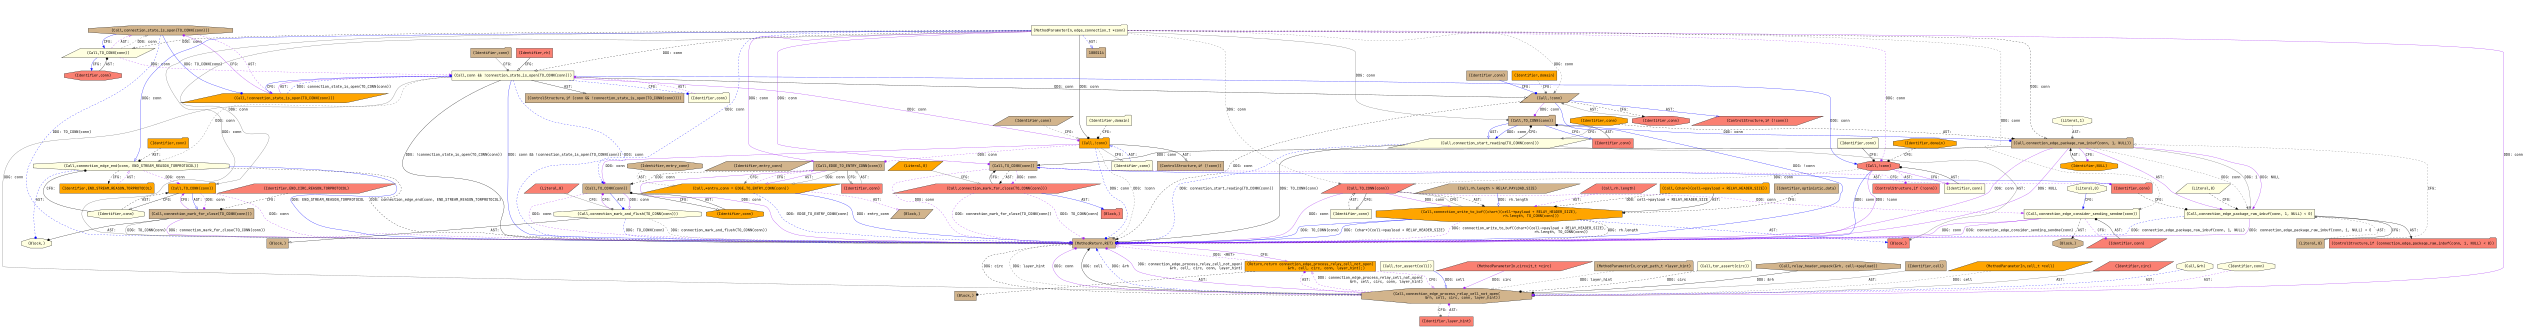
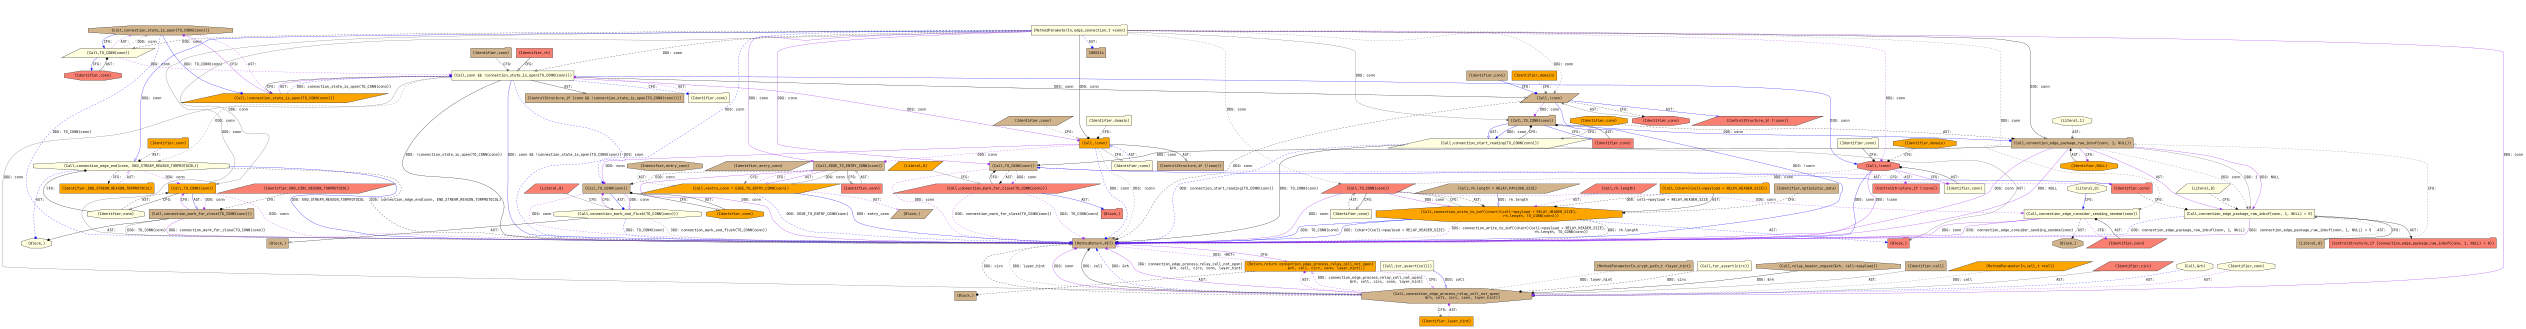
edge "(MethodParameterIn,edge_connection_t *conn)" -> "(Call,connection_edge_package_raw_inbuf(conn, 1, NULL))": style dashed -> solid
edge "(MethodParameterIn,edge_connection_t *conn)" -> "1000114": arrowhead onormal -> dot
edge "(Call,conn && !connection_state_is_open(TO_CONN(conn)))" -> "(Call,!connection_state_is_open(TO_CONN(conn)))": color blue -> black
node "(MethodParameterIn,circuit_t *circ)": removed
node "(Identifier,layer_hint)": fillcolor salmon -> orange
